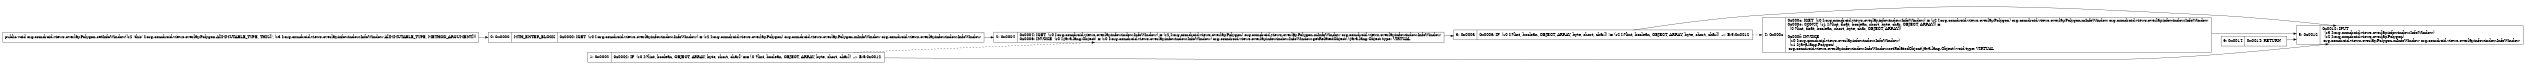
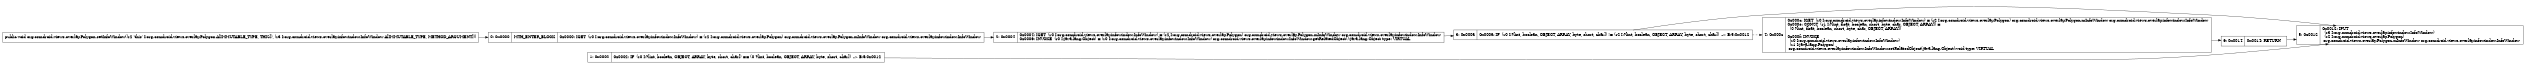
edge "4: 0x000c" -> "5: 0x0012": now "4: 0x000c" -> "6: 0x0014"
edge "1: 0x0002" -> "2: 0x0004": removed
